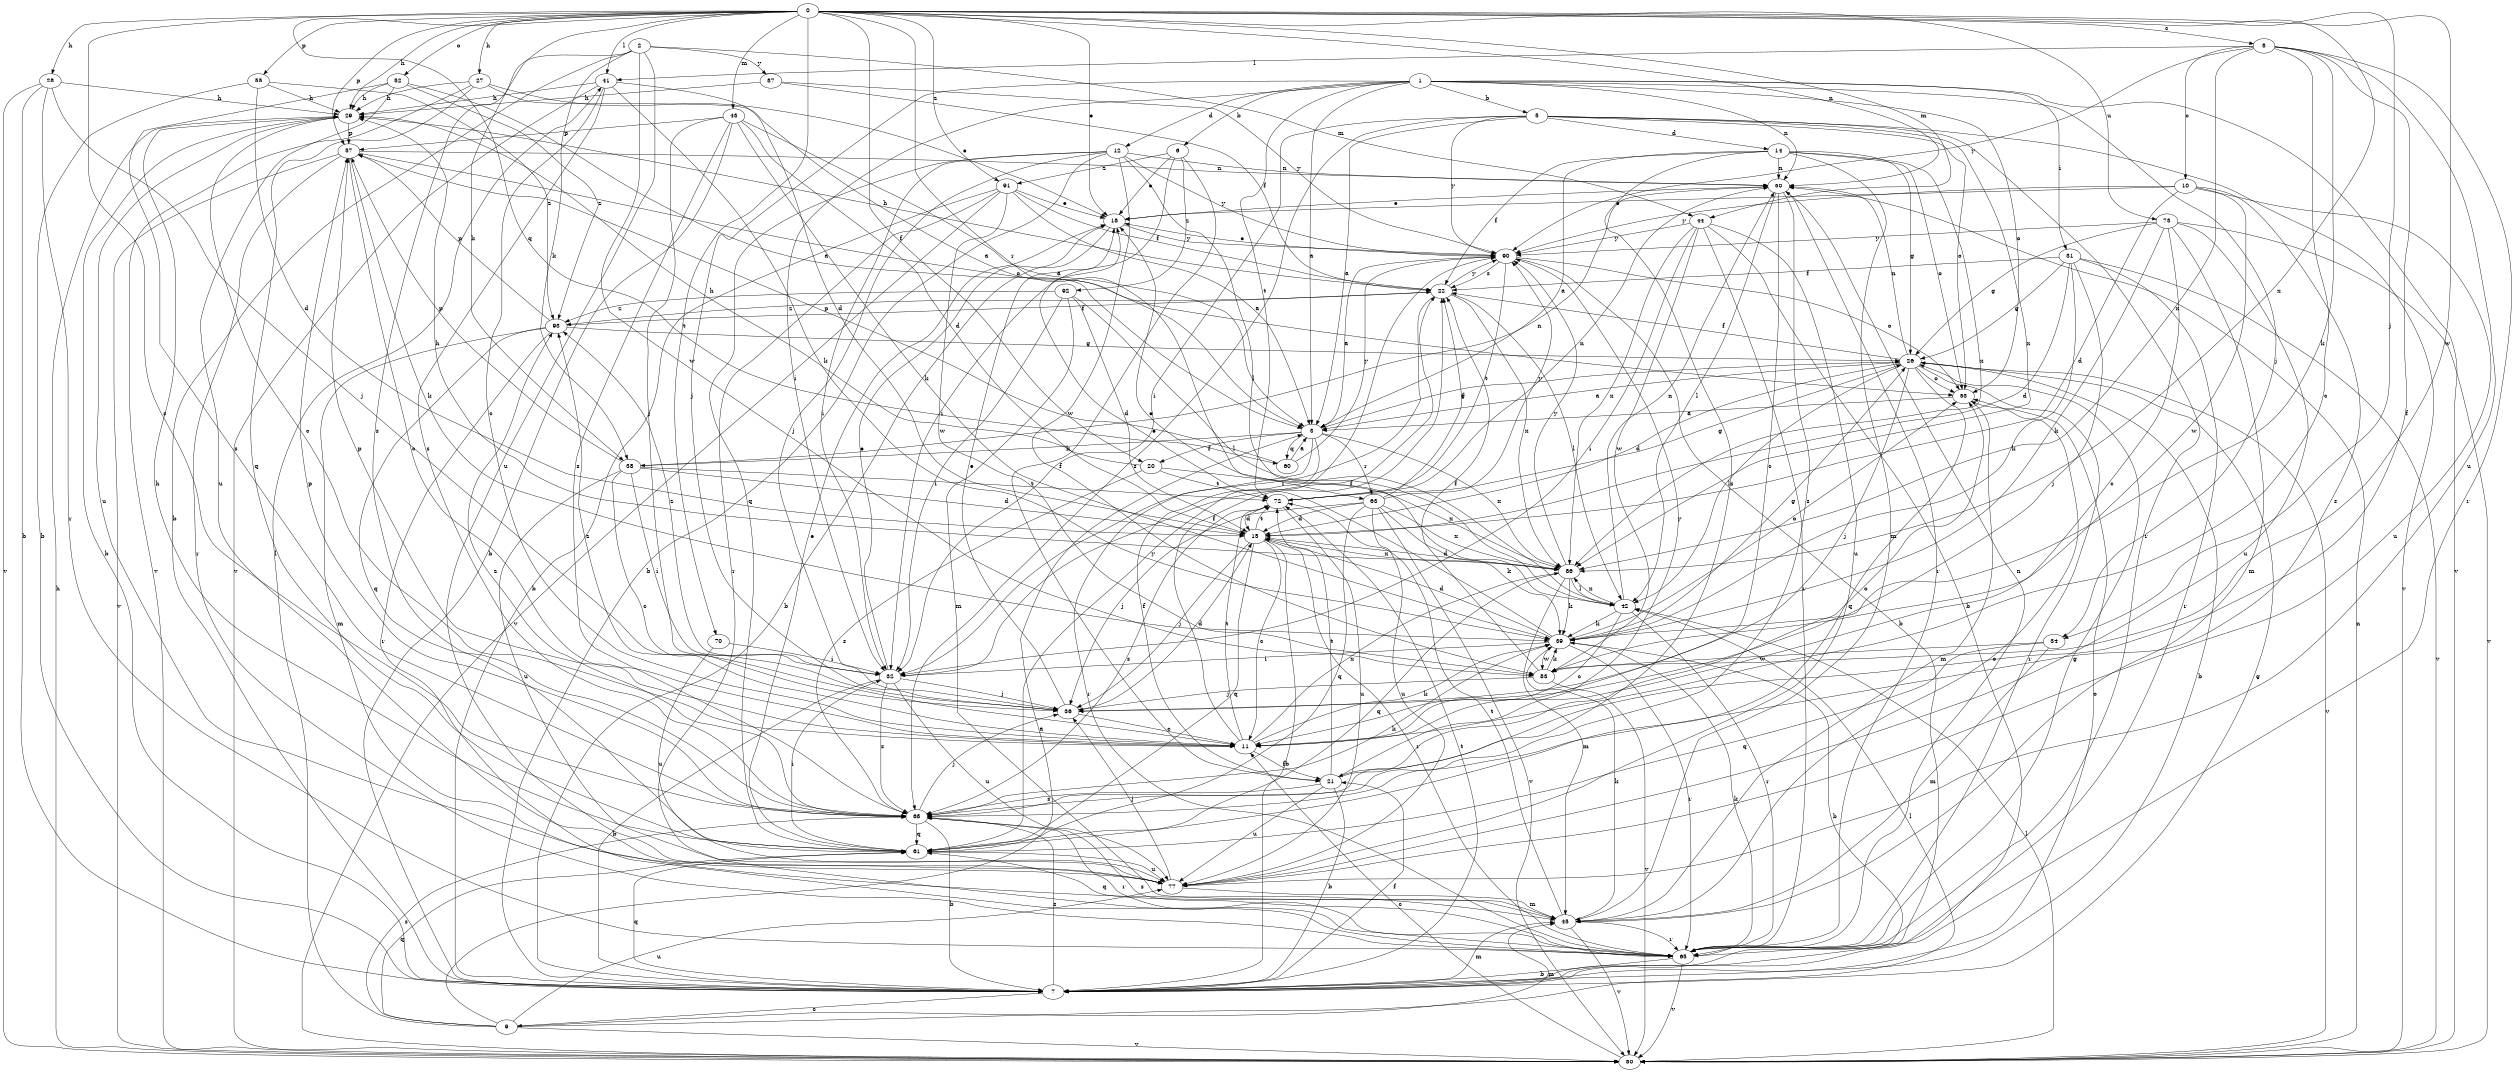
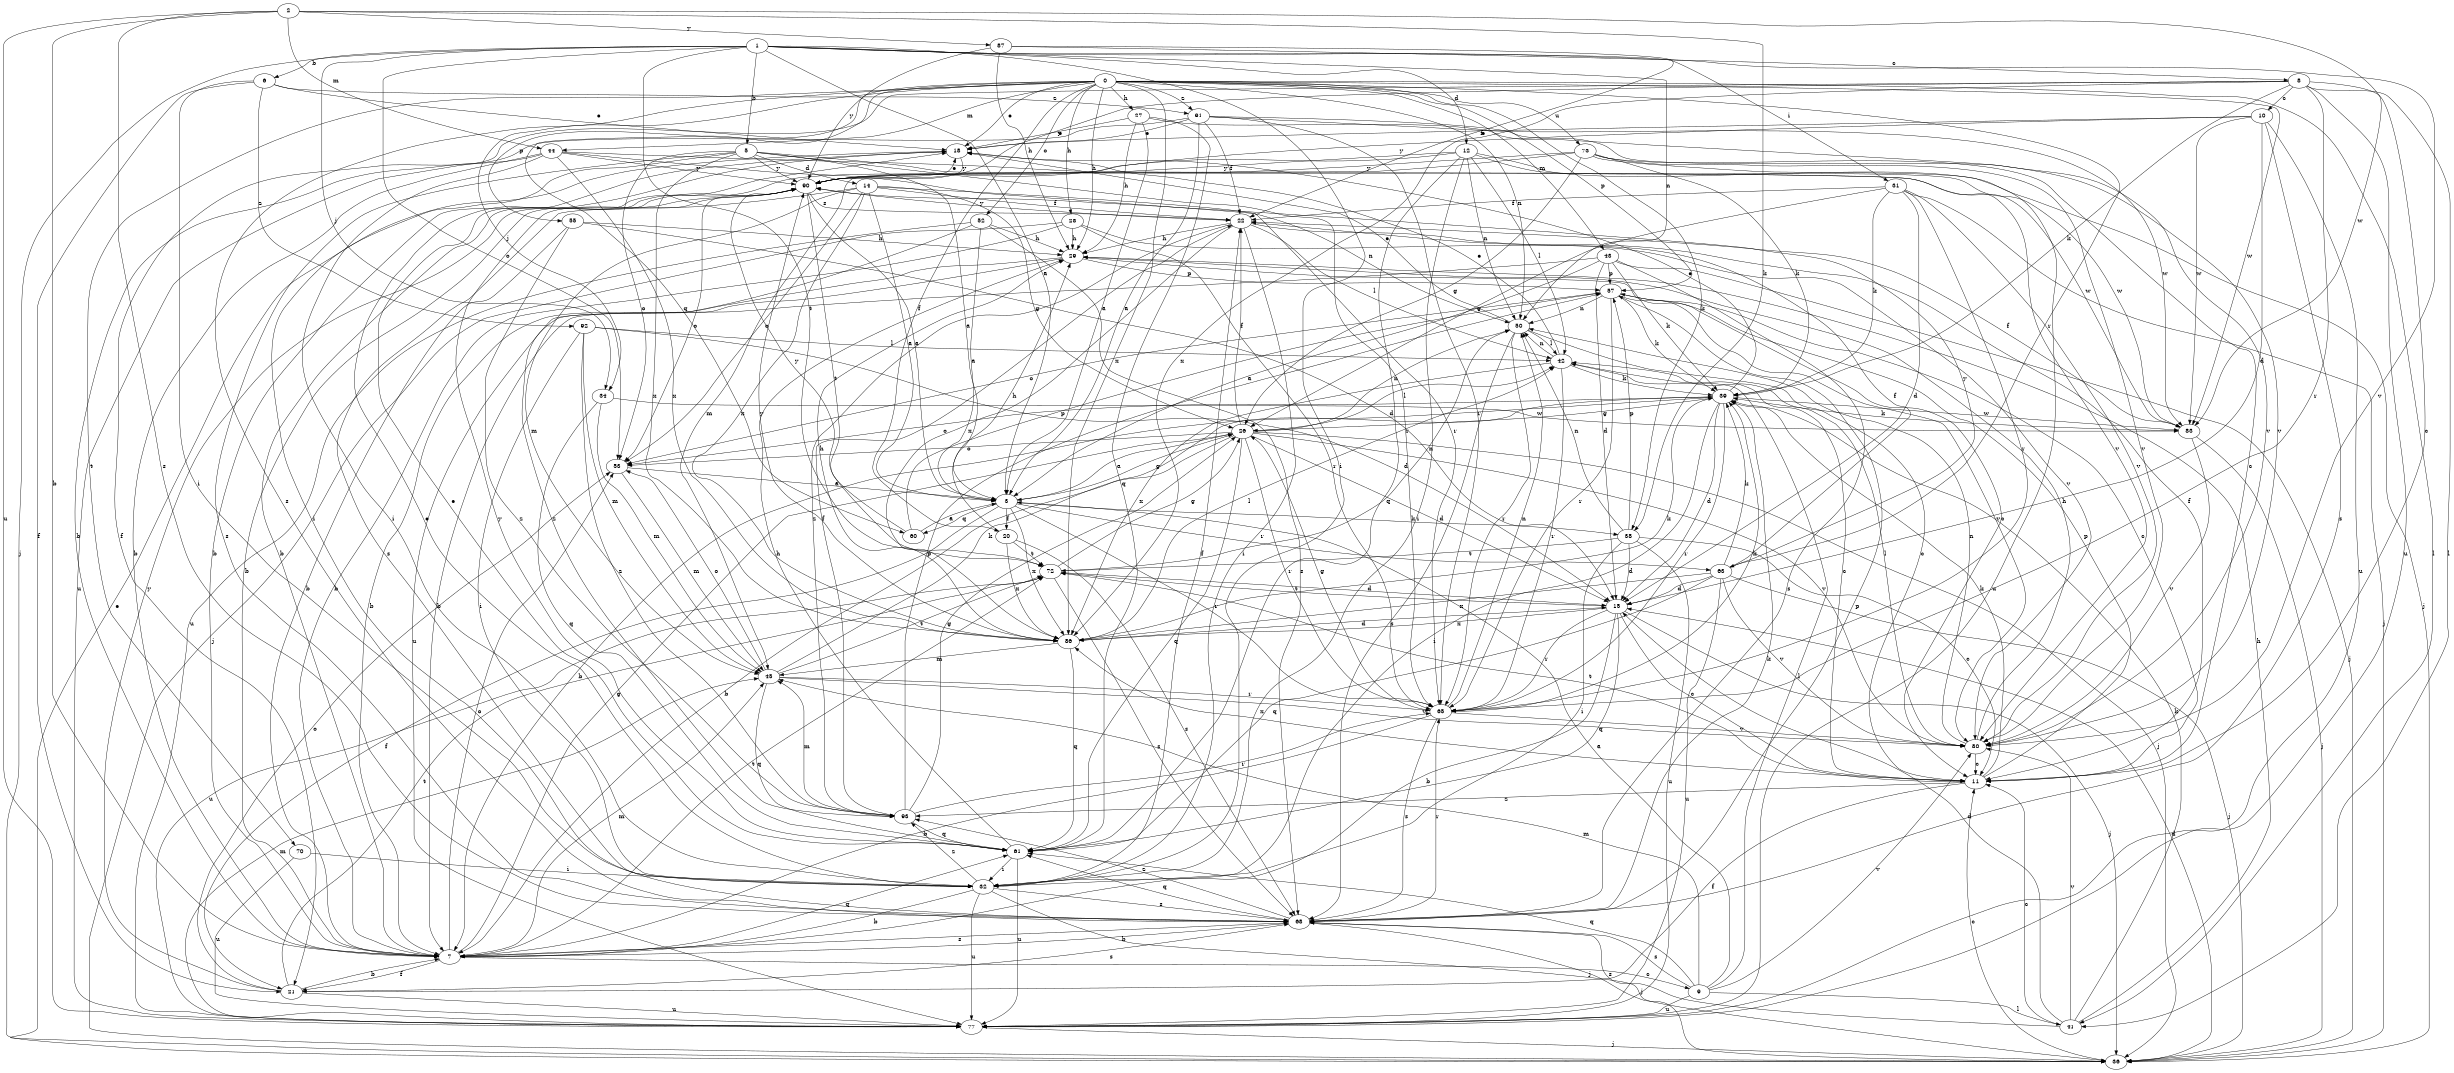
edge "0" -> "8": now "87" -> "8"
edge "11" -> "22": reversed
